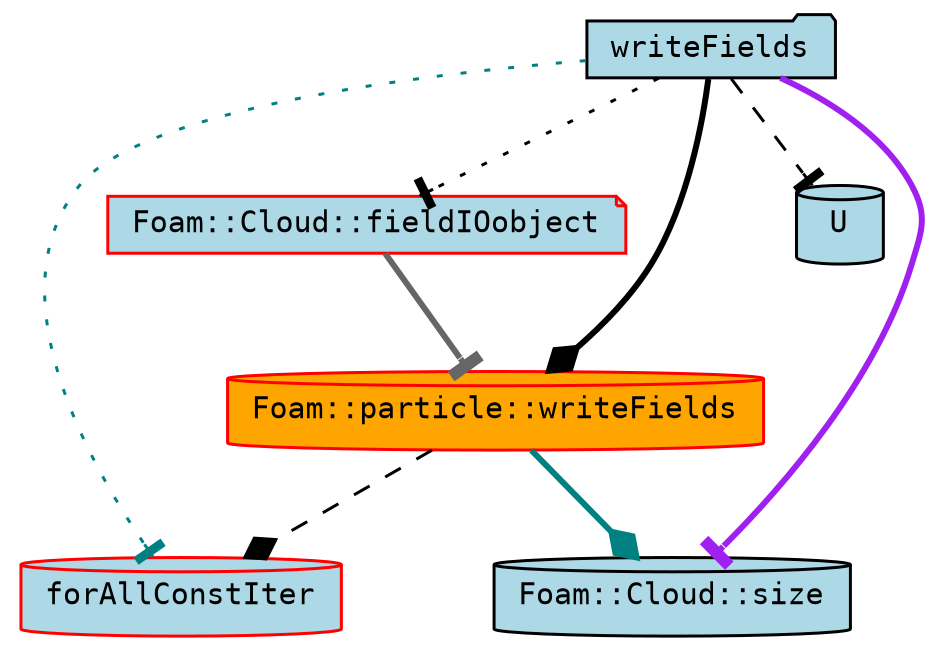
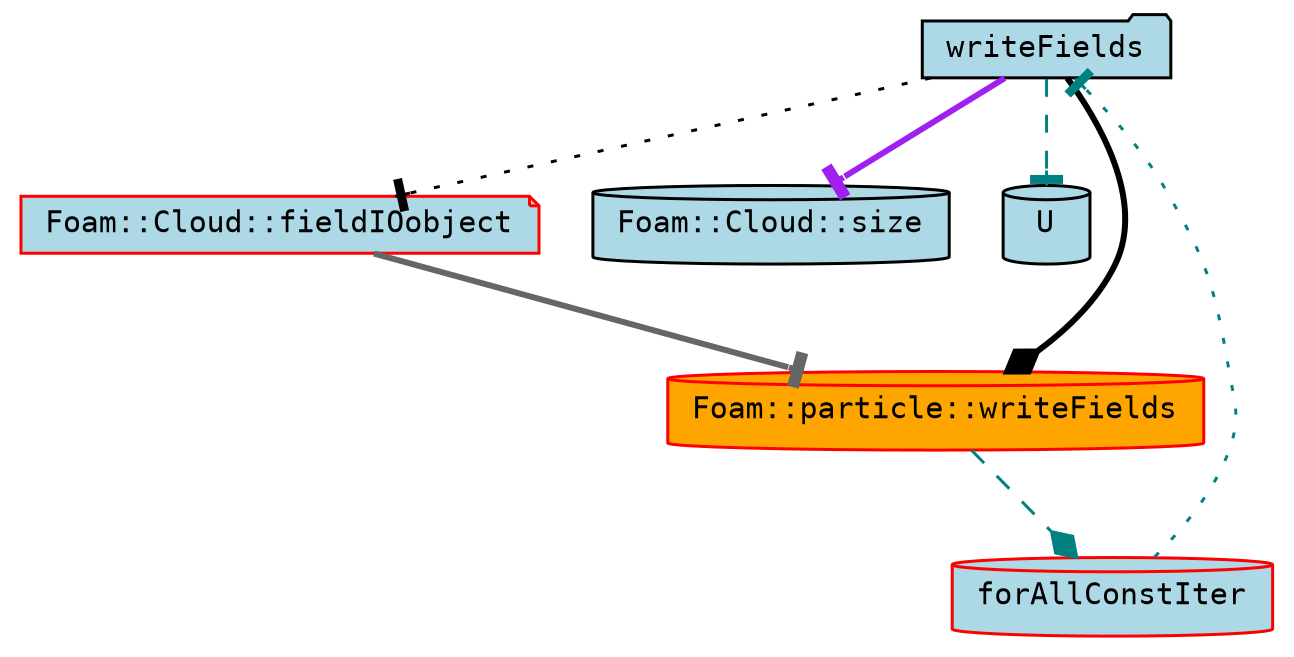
edge "writeFields" -> "U": color black -> teal
edge "writeFields" -> "forAllConstIter": reversed
edge "Foam::particle::writeFields" -> "Foam::Cloud::size": removed
edge "Foam::particle::writeFields" -> "forAllConstIter": color black -> teal
